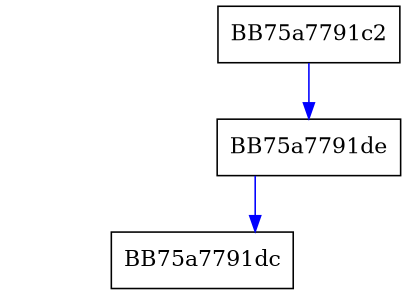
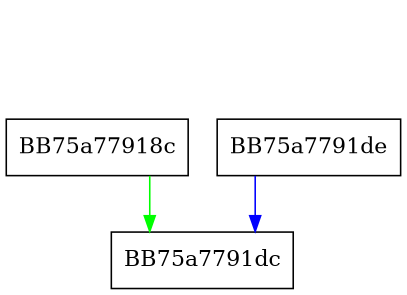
node "BB75a7791c2": removed
node "BB75a77918c": added
